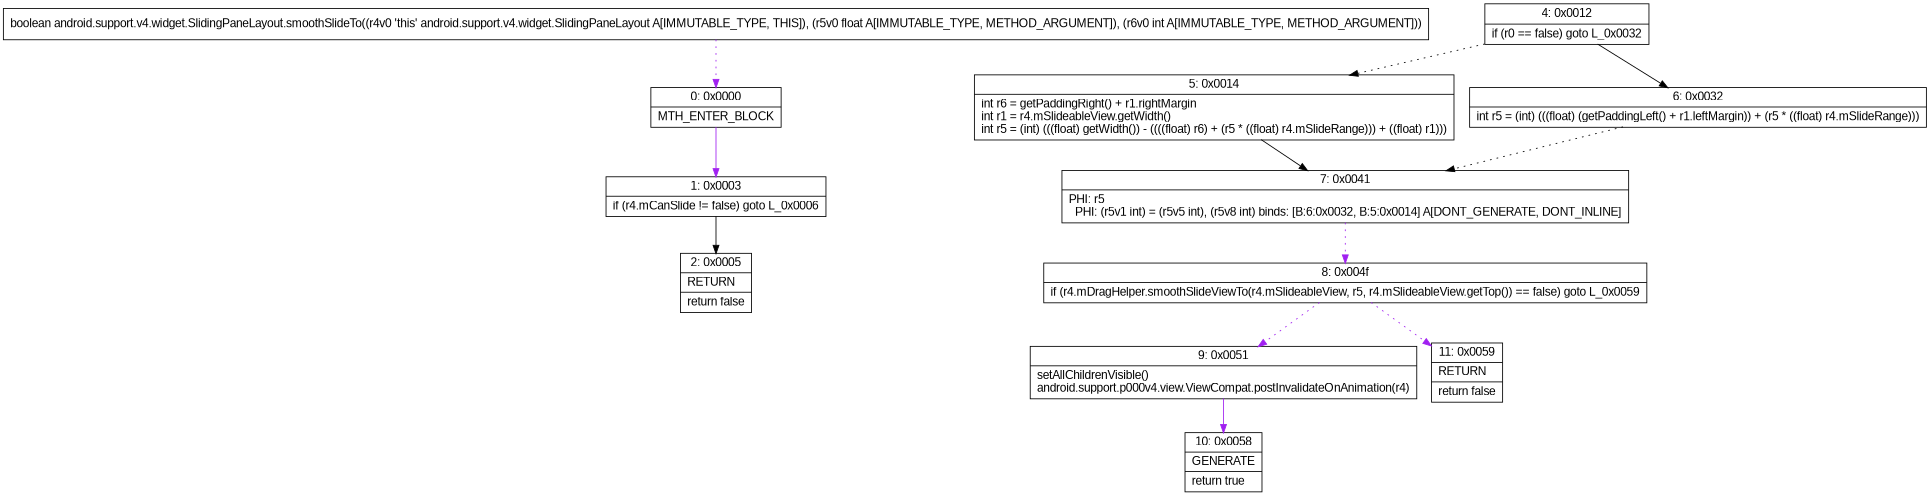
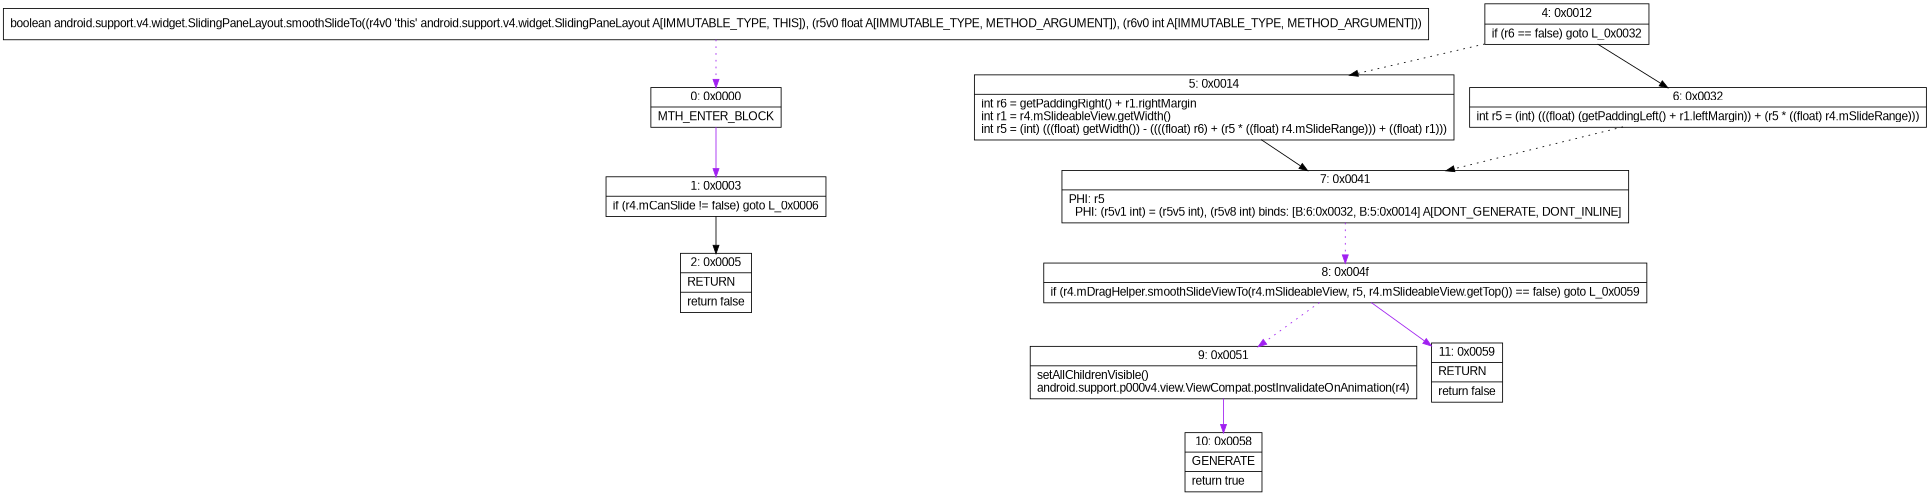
node "4: 0x0012": text "if (r0 == false) goto L_0x0032" -> "if (r6 == false) goto L_0x0032"
edge "8: 0x004f" -> "11: 0x0059": style dotted -> solid
